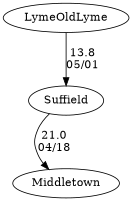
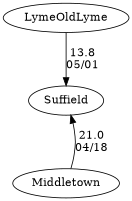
edge "Suffield" -> "Middletown": reversed
